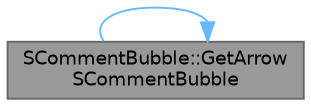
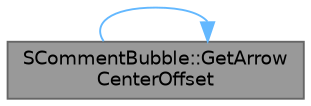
node "SCommentBubble::GetArrow SCommentBubble": label "SCommentBubble::GetArrow SCommentBubble" -> "SCommentBubble::GetArrow CenterOffset"
